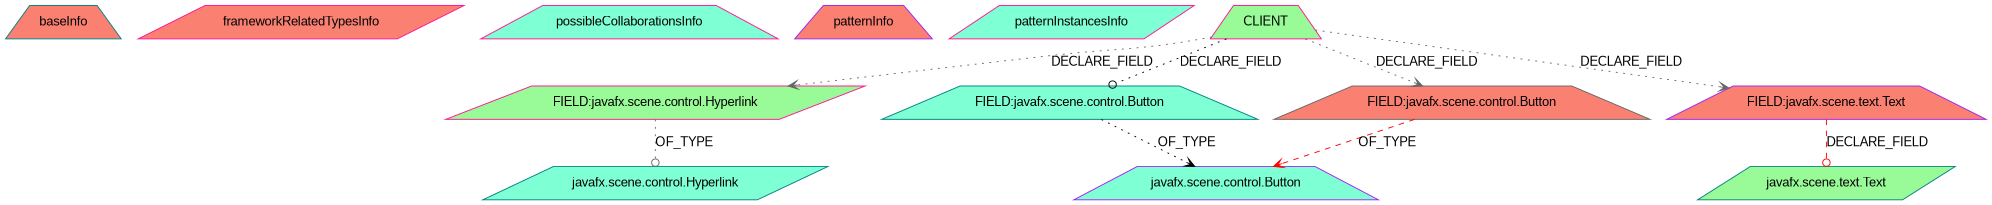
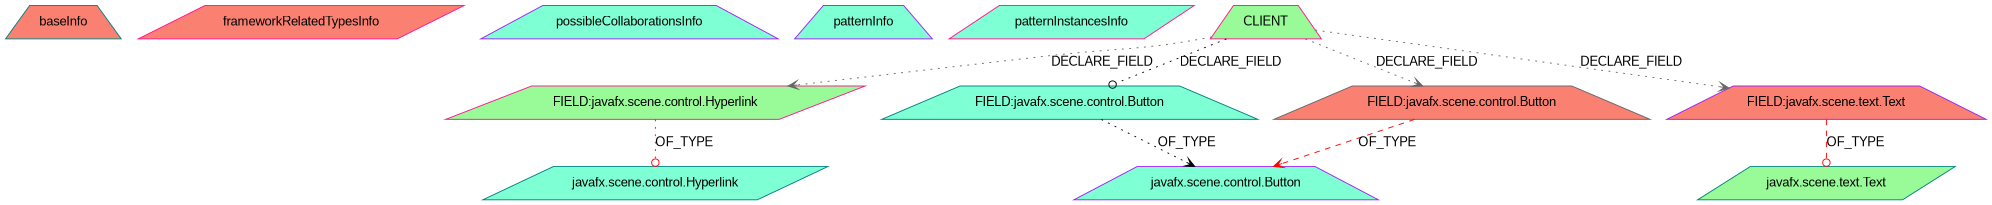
node "possibleCollaborationsInfo": color deeppink -> purple
node "patternInfo": fillcolor salmon -> aquamarine
edge "FIELD:javafx.scene.control.Hyperlink" -> "javafx.scene.control.Hyperlink": color gray40 -> red
edge "FIELD:javafx.scene.text.Text" -> "javafx.scene.text.Text": label "DECLARE_FIELD" -> "OF_TYPE"
